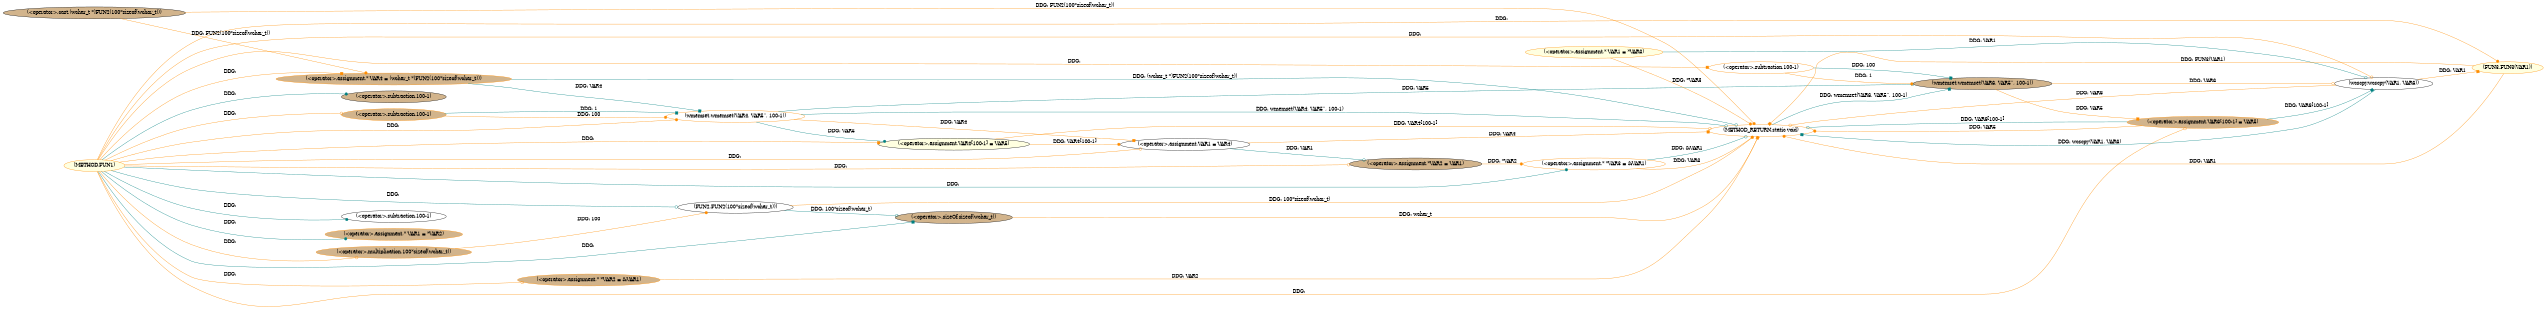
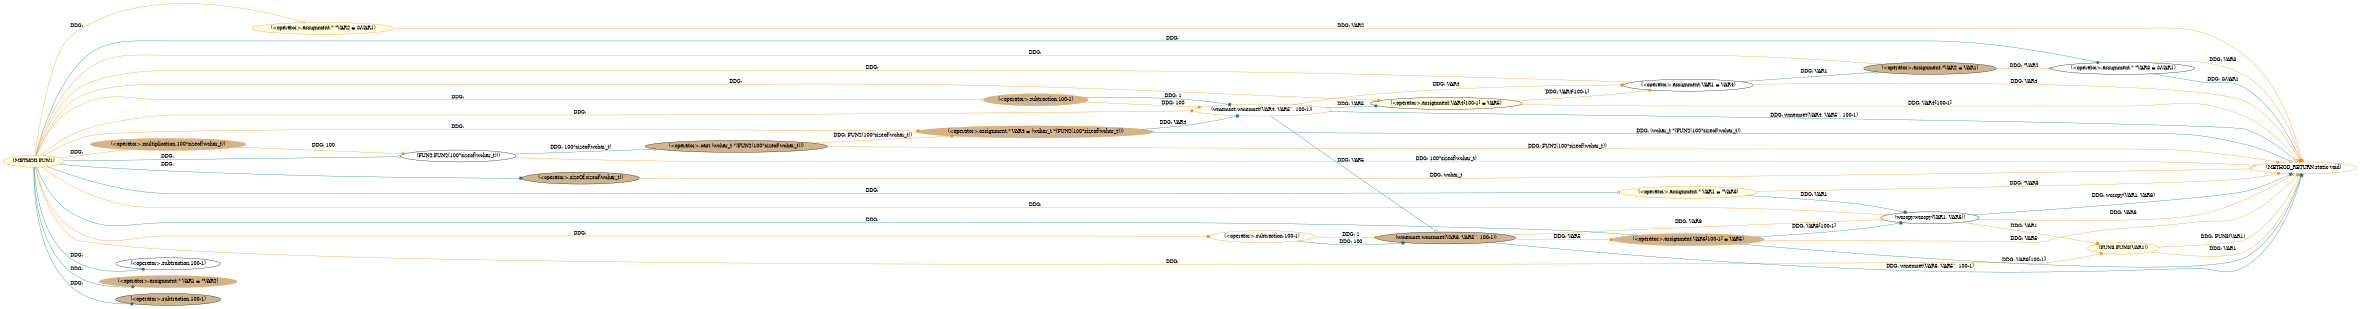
edge "(<operator>.assignment,* VAR1 = *VAR3)" -> "(wcscpy,wcscpy(VAR1, VAR6))": arrowhead odot -> box
edge "(METHOD_RETURN,static void)" -> "(wmemset,wmemset(VAR6, VAR5'', 100-1))": reversed
node "(<operator>.assignment,* *VAR3 = &VAR1)": color darkorange -> black
edge "(METHOD,FUN1)" -> "(<operator>.assignment,* VAR1 = *VAR3)": added, label "DDG:"
edge "(FUN2,FUN2(100*sizeof(wchar_t)))" -> "(<operator>.sizeOf,sizeof(wchar_t))": now "(FUN2,FUN2(100*sizeof(wchar_t)))" -> "(<operator>.cast,(wchar_t *)FUN2(100*sizeof(wchar_t)))"
node "(<operator>.assignment,* *VAR2 = &VAR1)": fillcolor tan -> lightyellow
edge "(METHOD,FUN1)" -> "(<operator>.assignment,VAR6[100-1] = VAR5)": color darkorange -> teal
